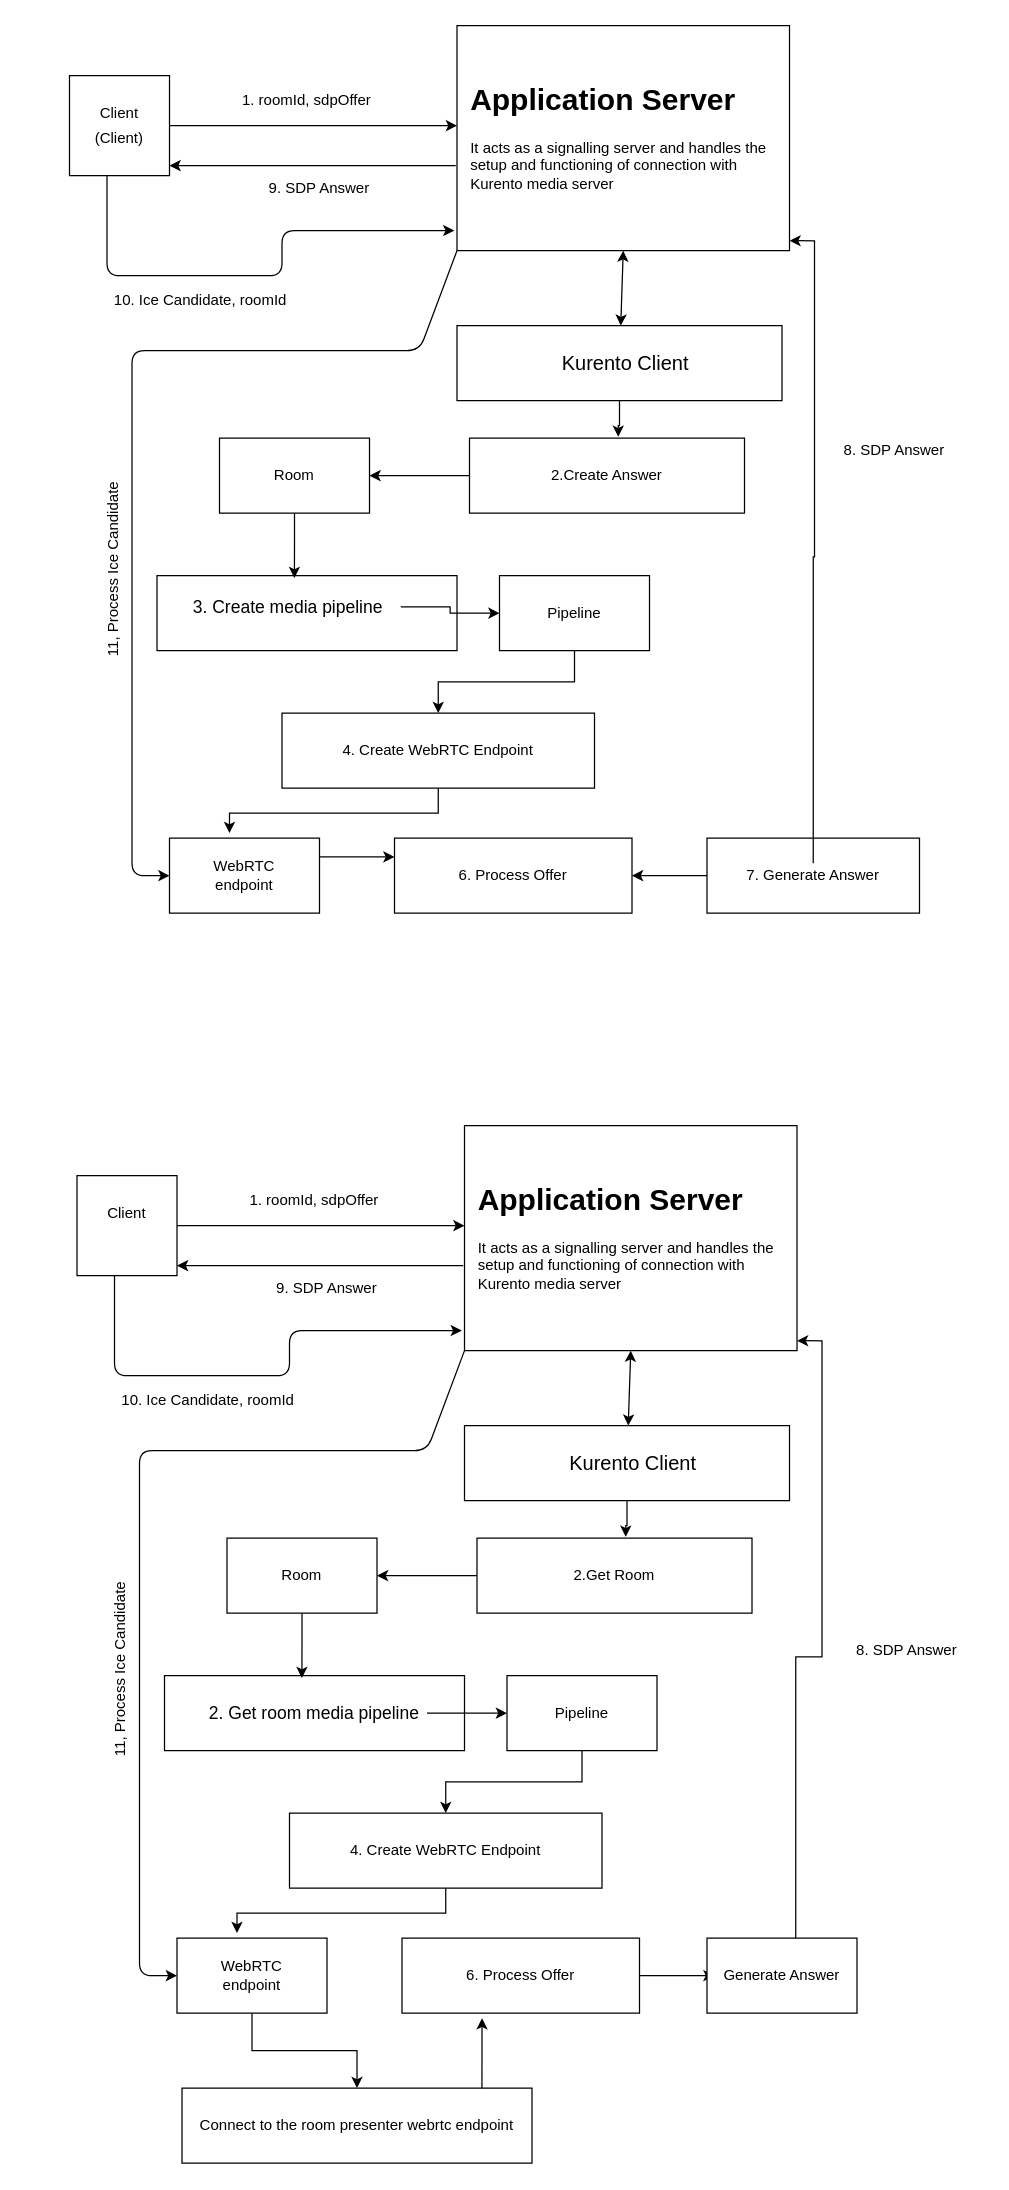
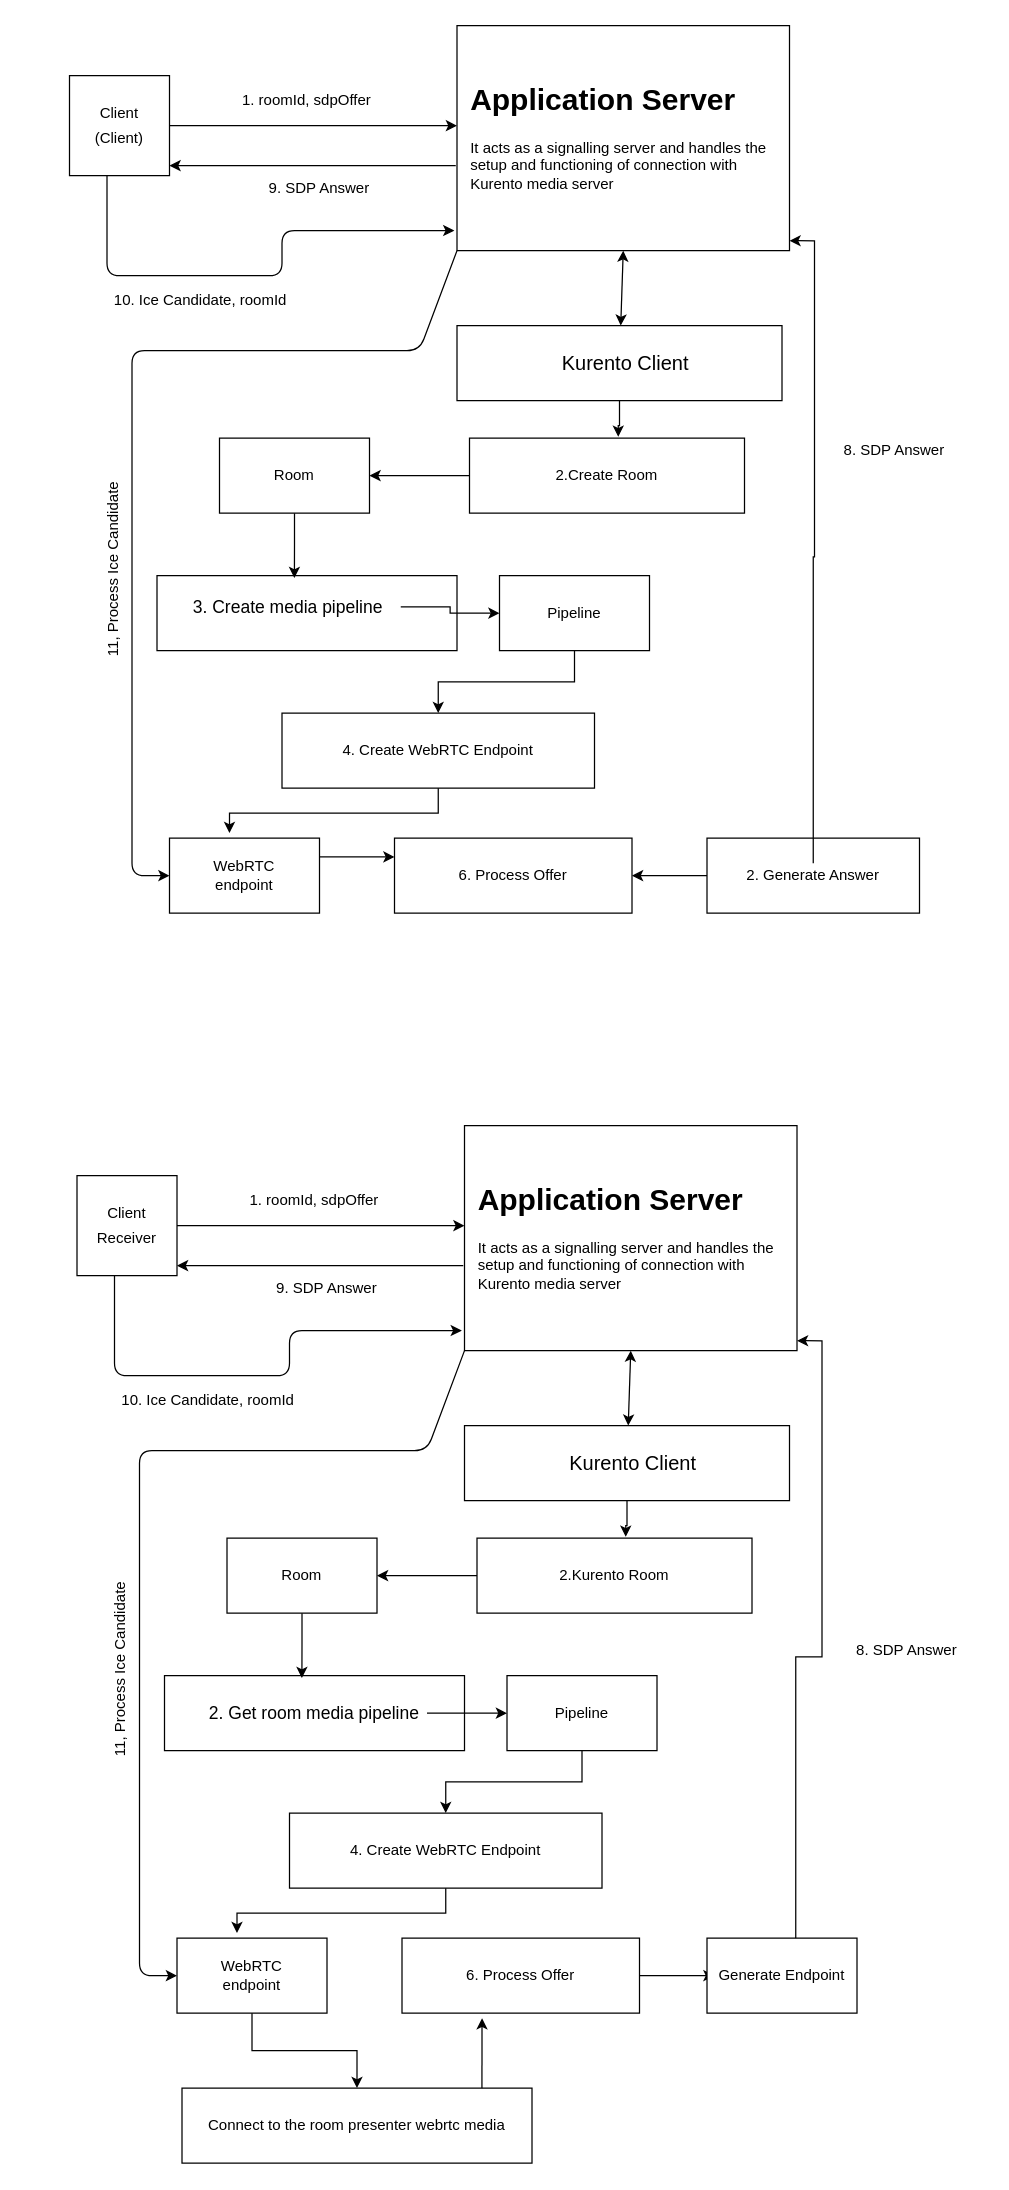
node "2.Create Answer": label "2.Create Answer" -> "2.Create Room"
node "7. Generate Answer": label "7. Generate Answer" -> "2. Generate Answer"
node "Receiver": added
node "2.Get Room": label "2.Get Room" -> "2.Kurento Room"
node "Generate Answer": label "Generate Answer" -> "Generate Endpoint"
node "Connect to the room presenter webrtc endpoint": label "Connect to the room presenter webrtc endpoint" -> "Connect to the room presenter webrtc media"
